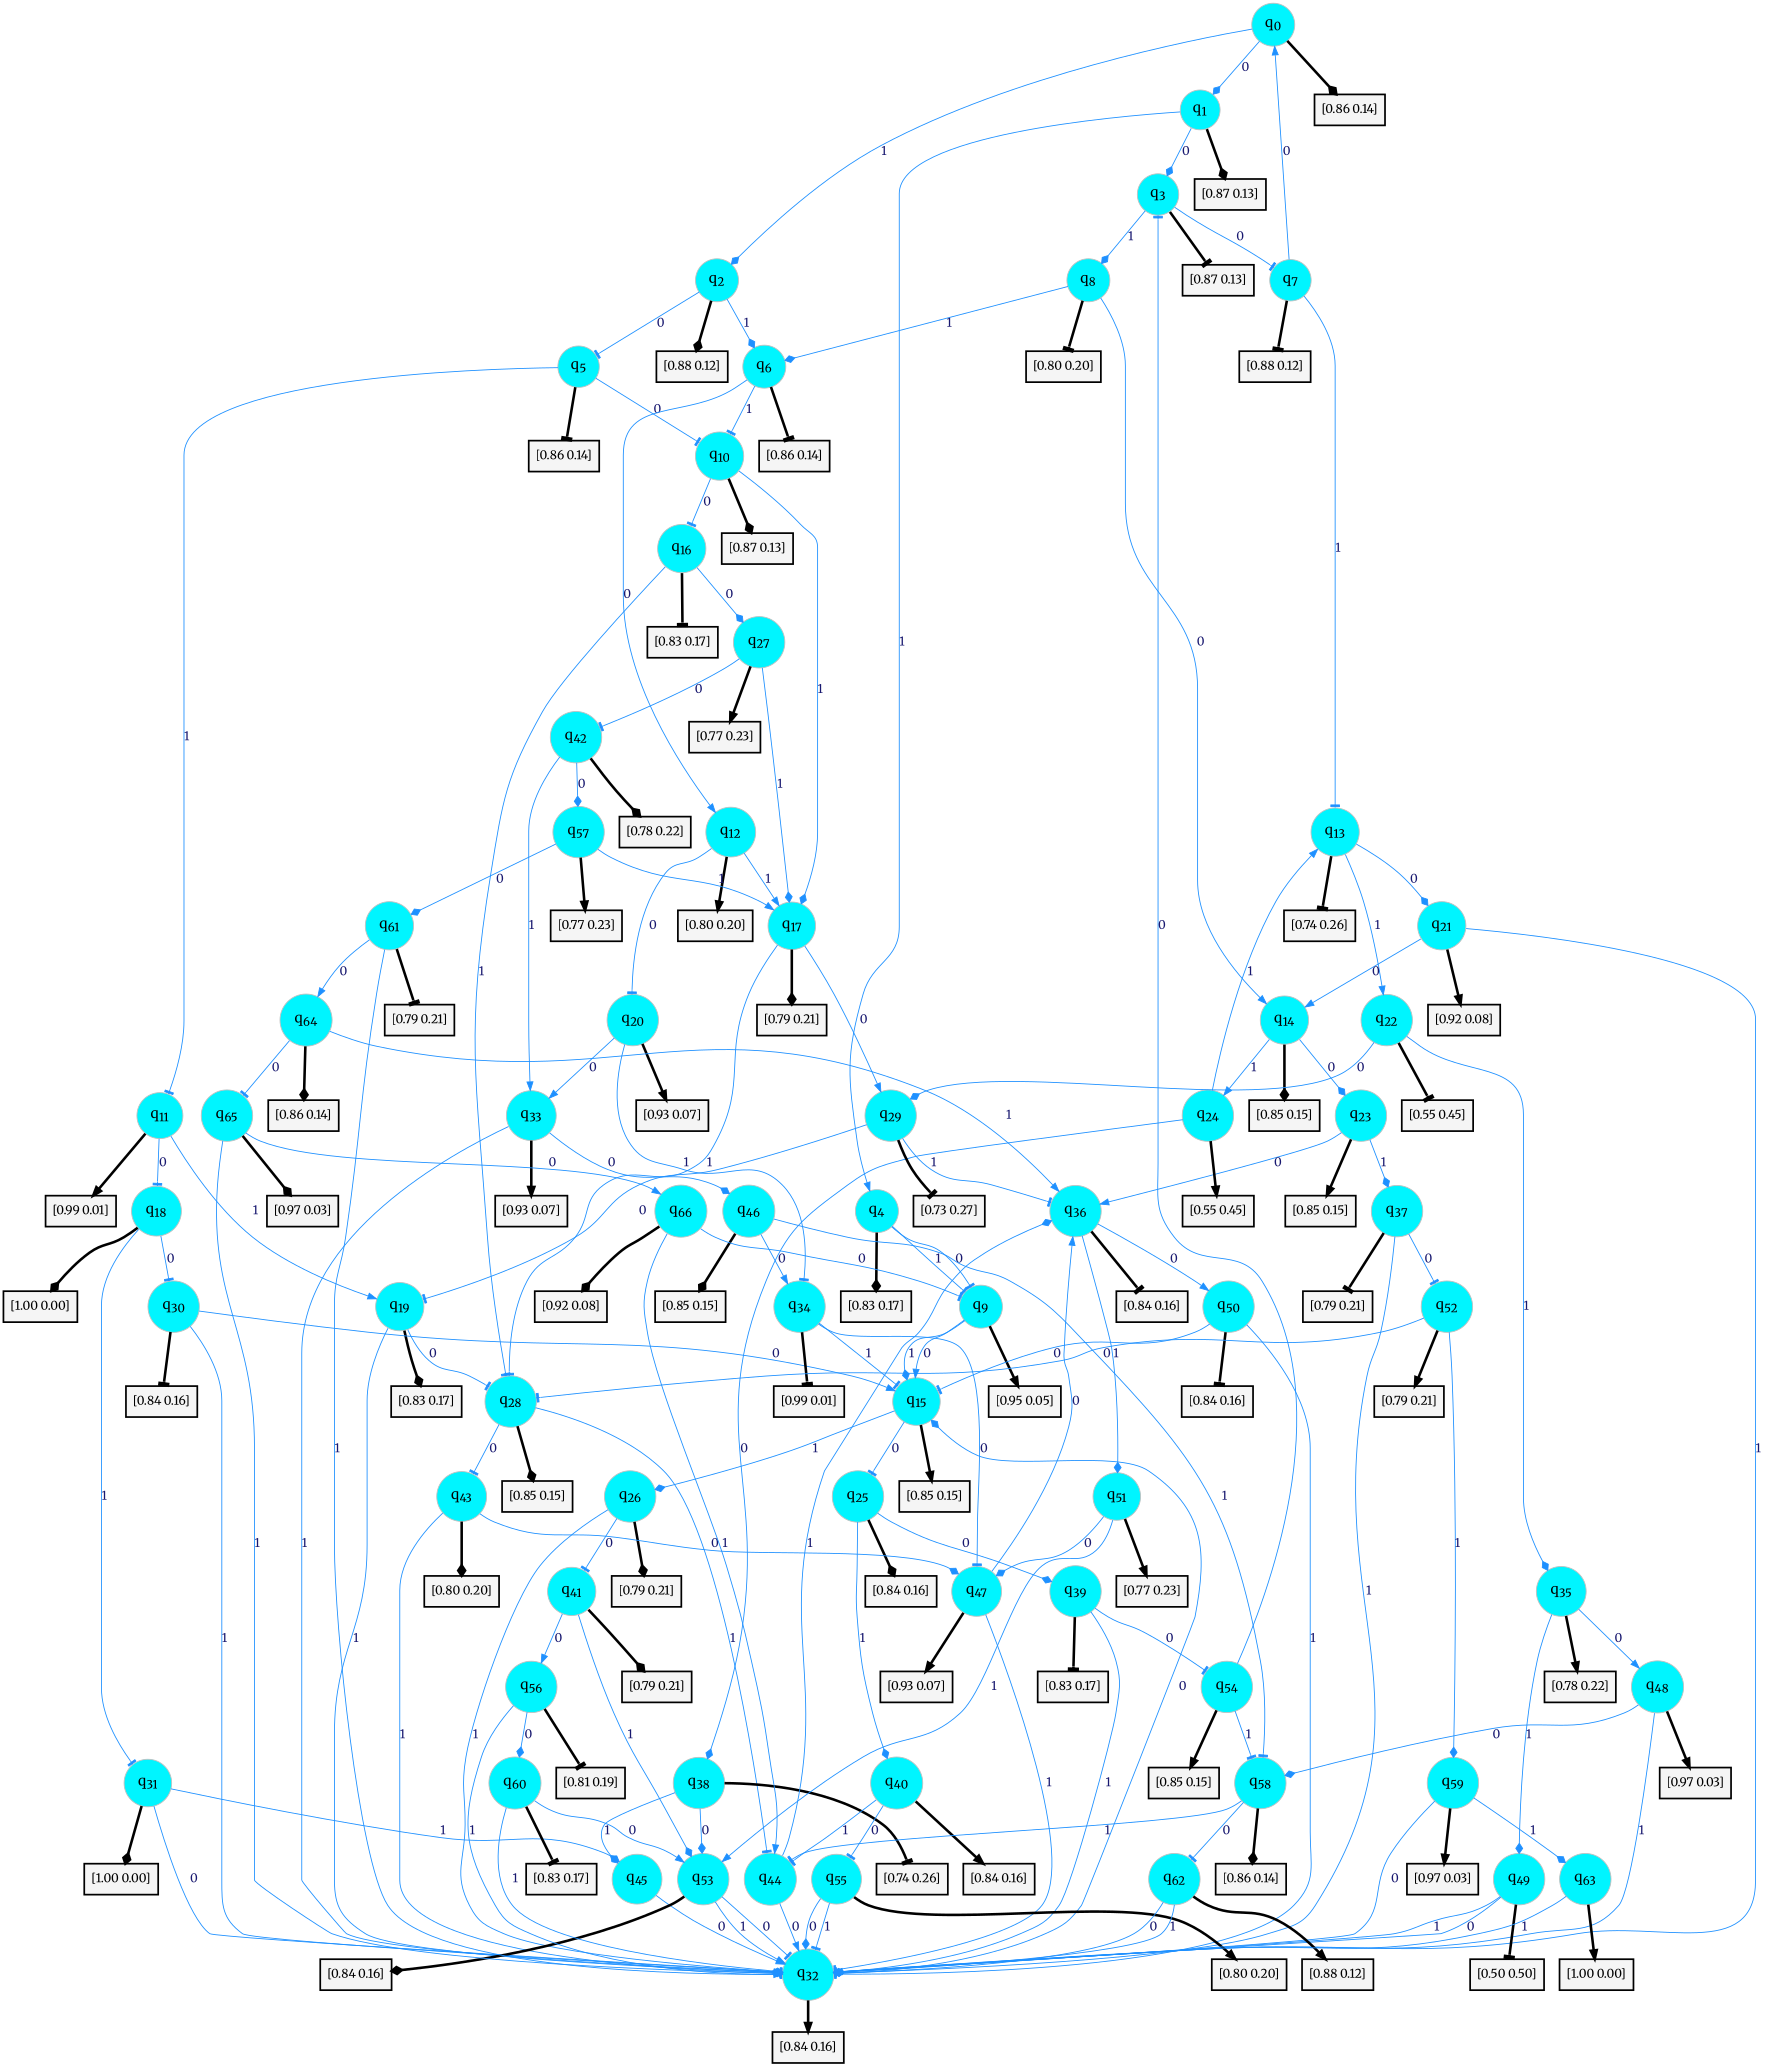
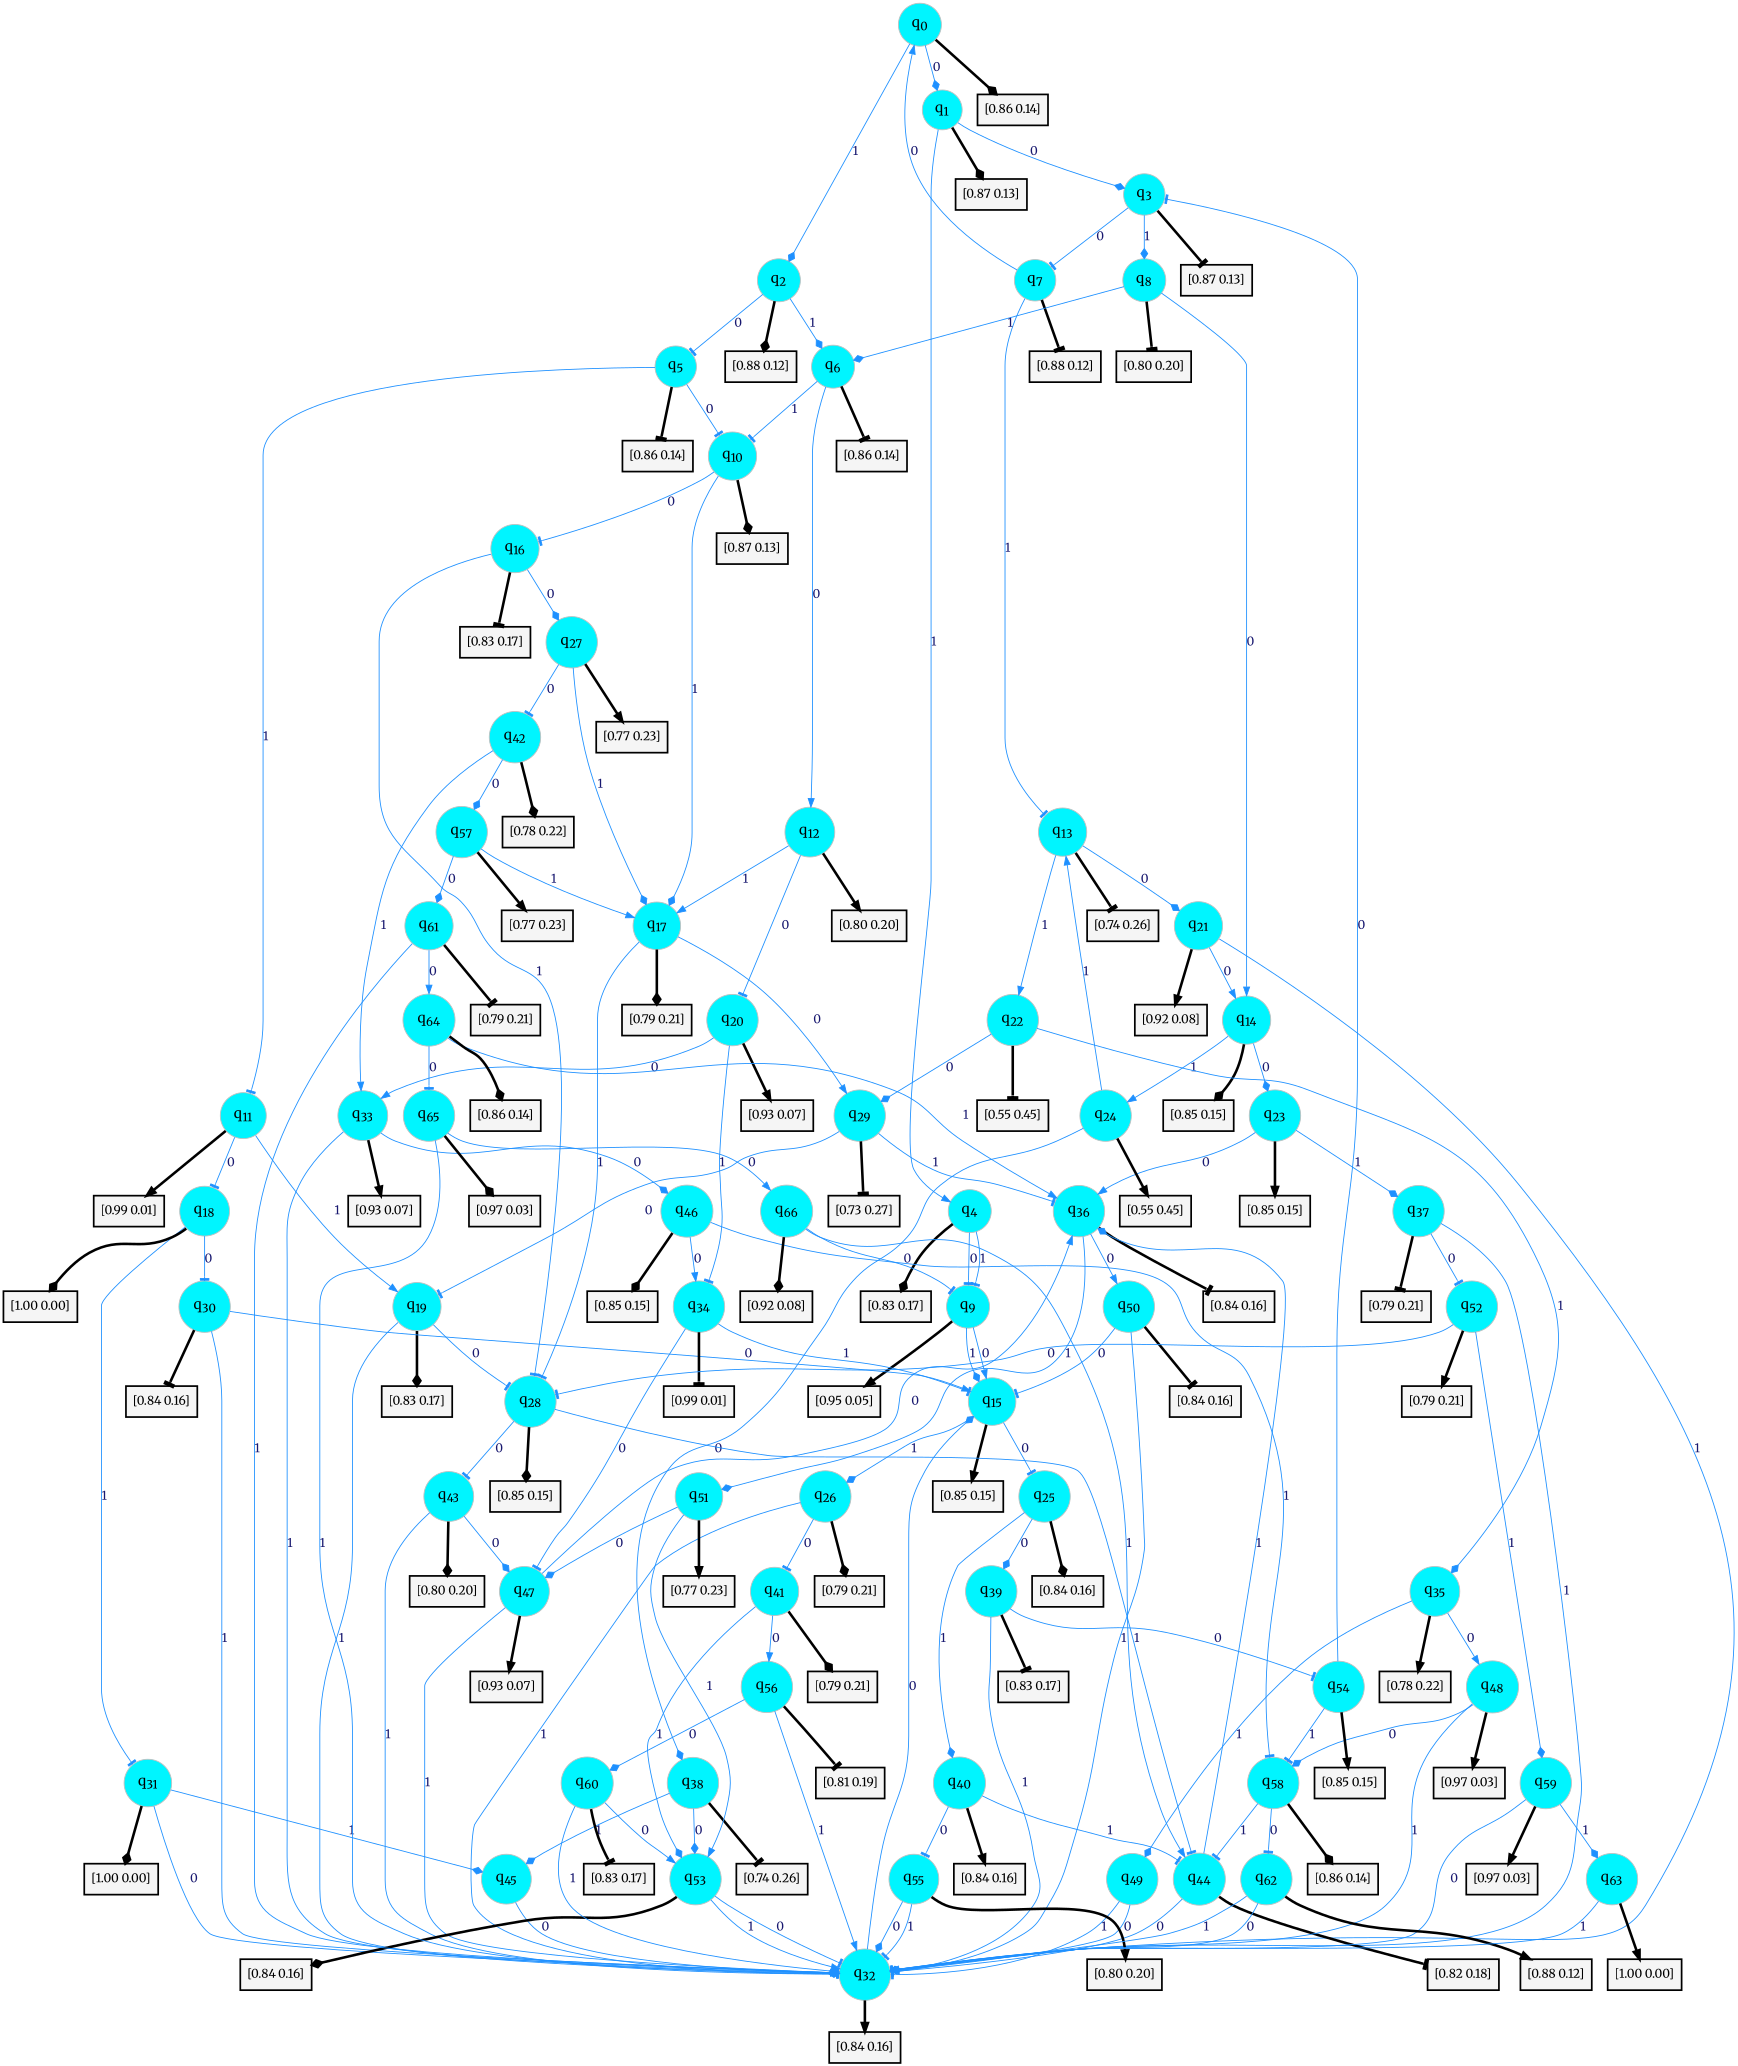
node "[0.82 0.18]": added
node "[0.50 0.50]": removed
